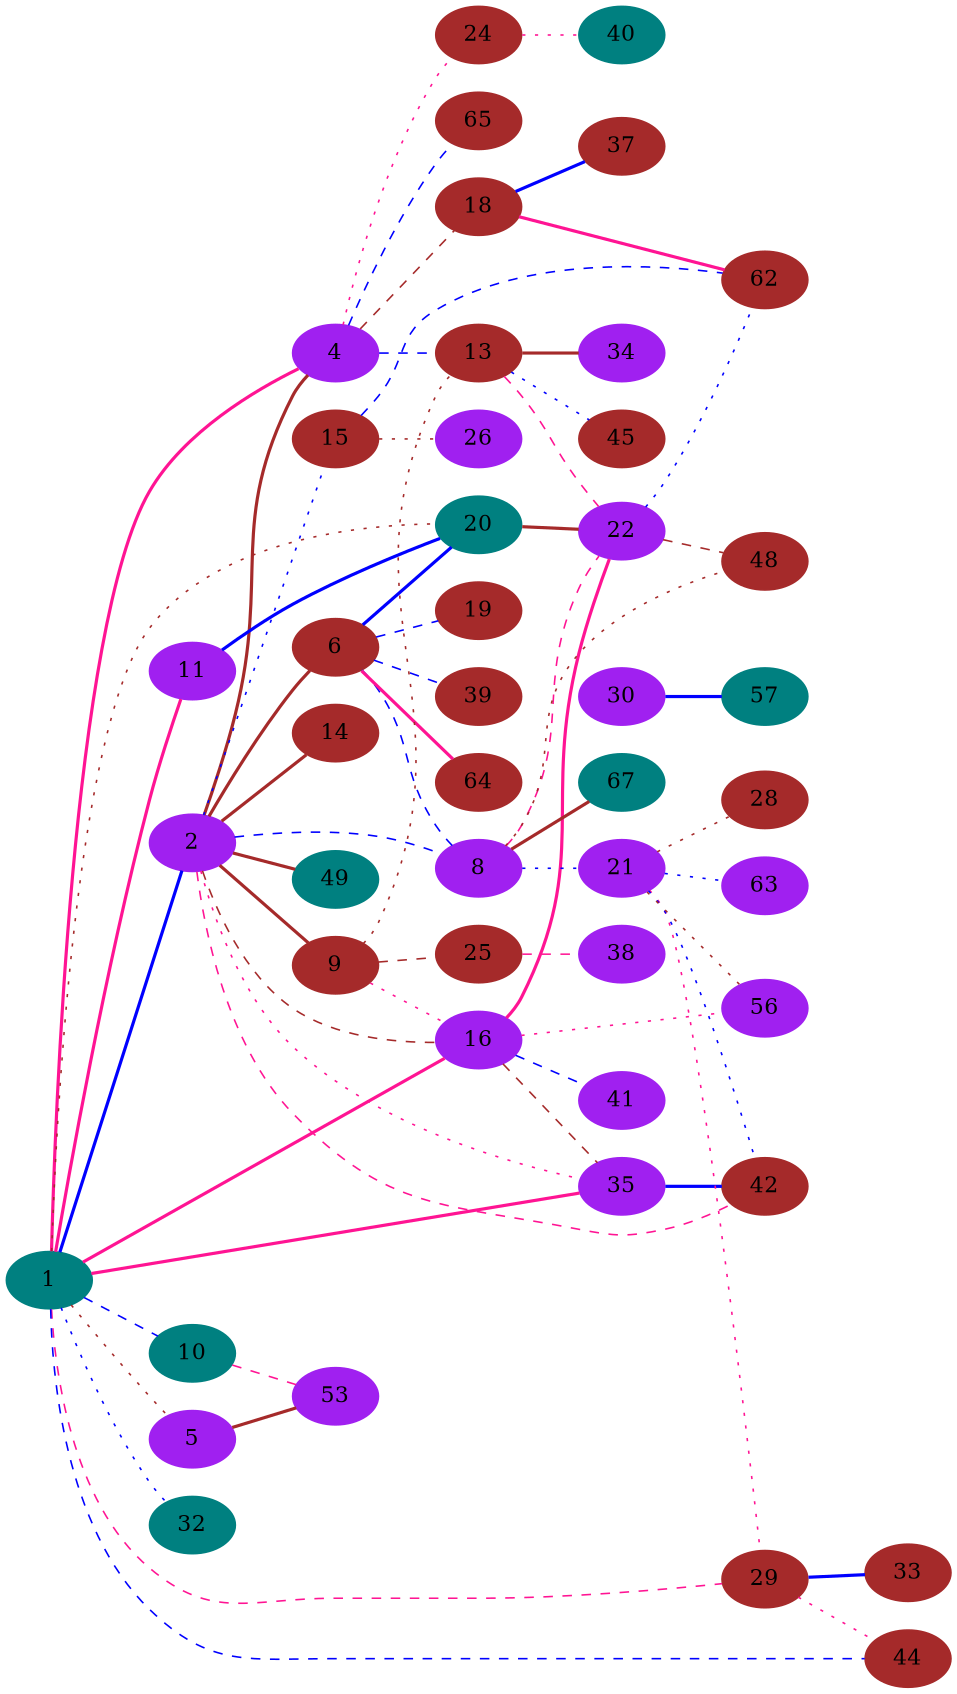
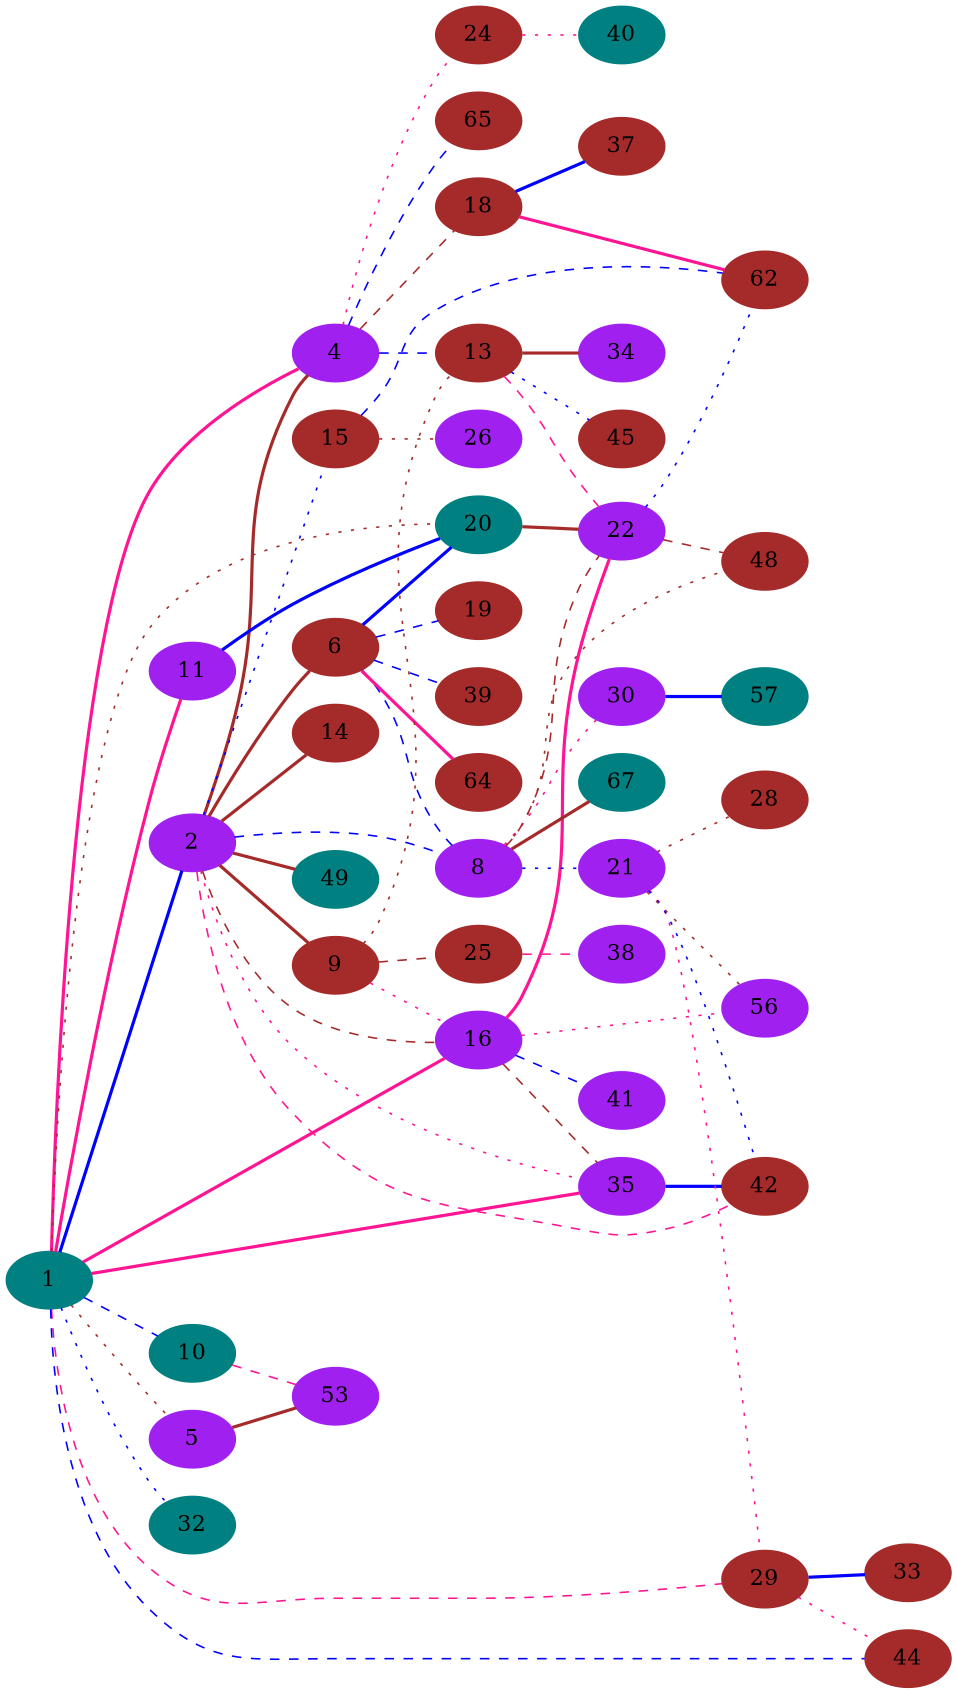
edge "22" -- "8": color deeppink -> brown
edge "30" -- "8": added
node "63": removed
